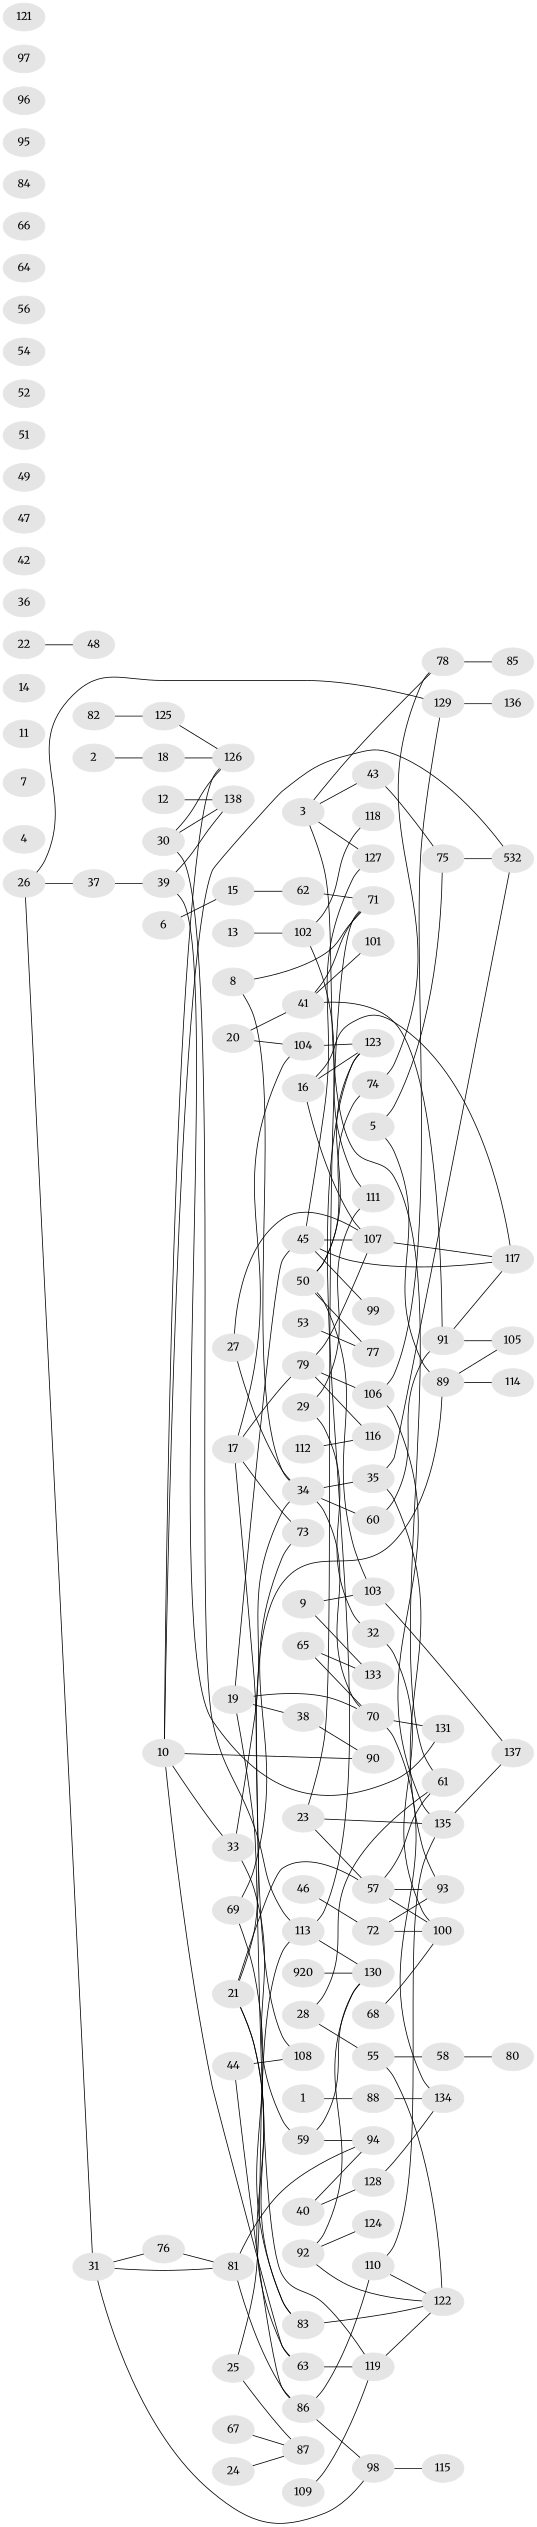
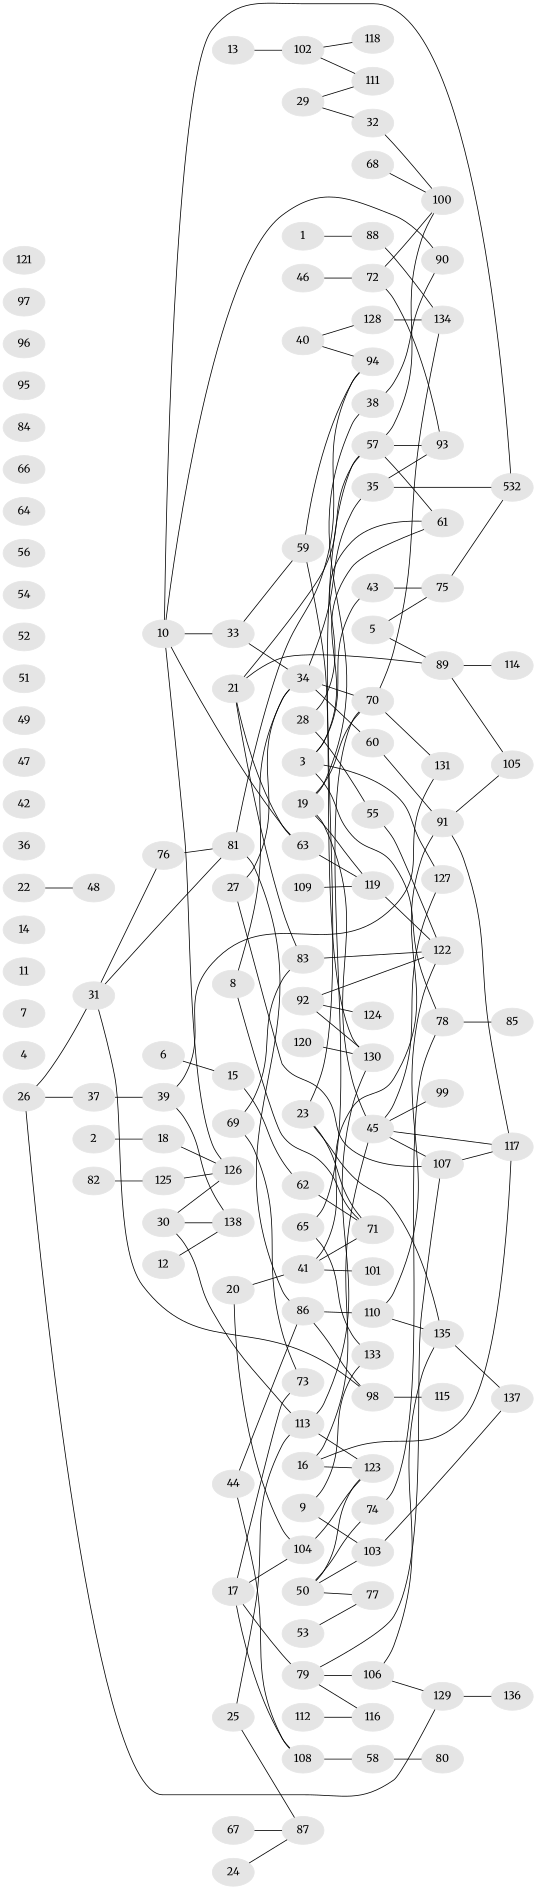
edge "16" -- "107": now "16" -- "45"
node "920": label "920" -> "120"
edge "55" -- "58": now "108" -- "58"
